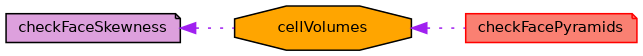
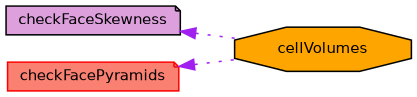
edge "checkFacePyramids" -> "cellVolumes": reversed
